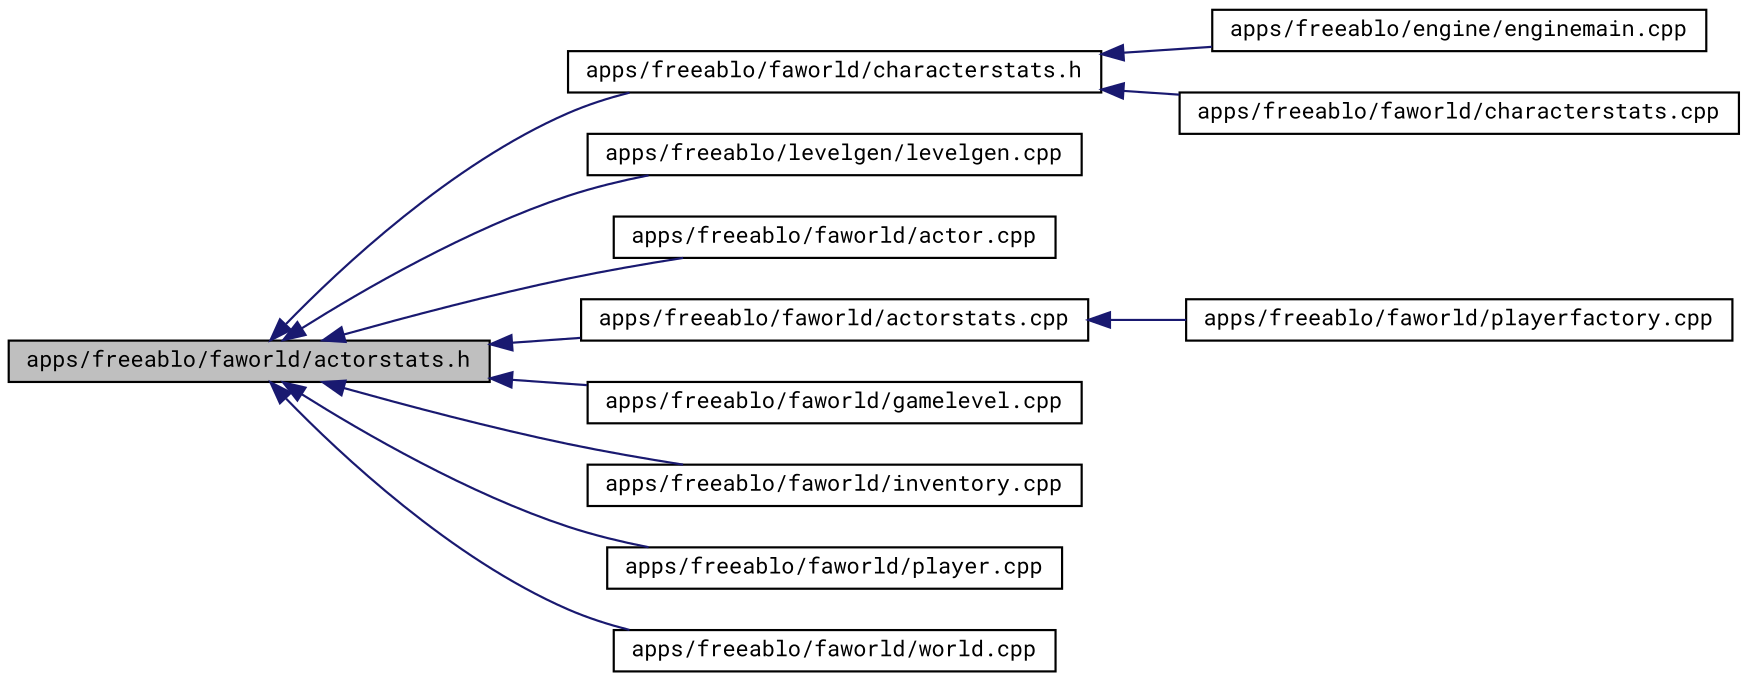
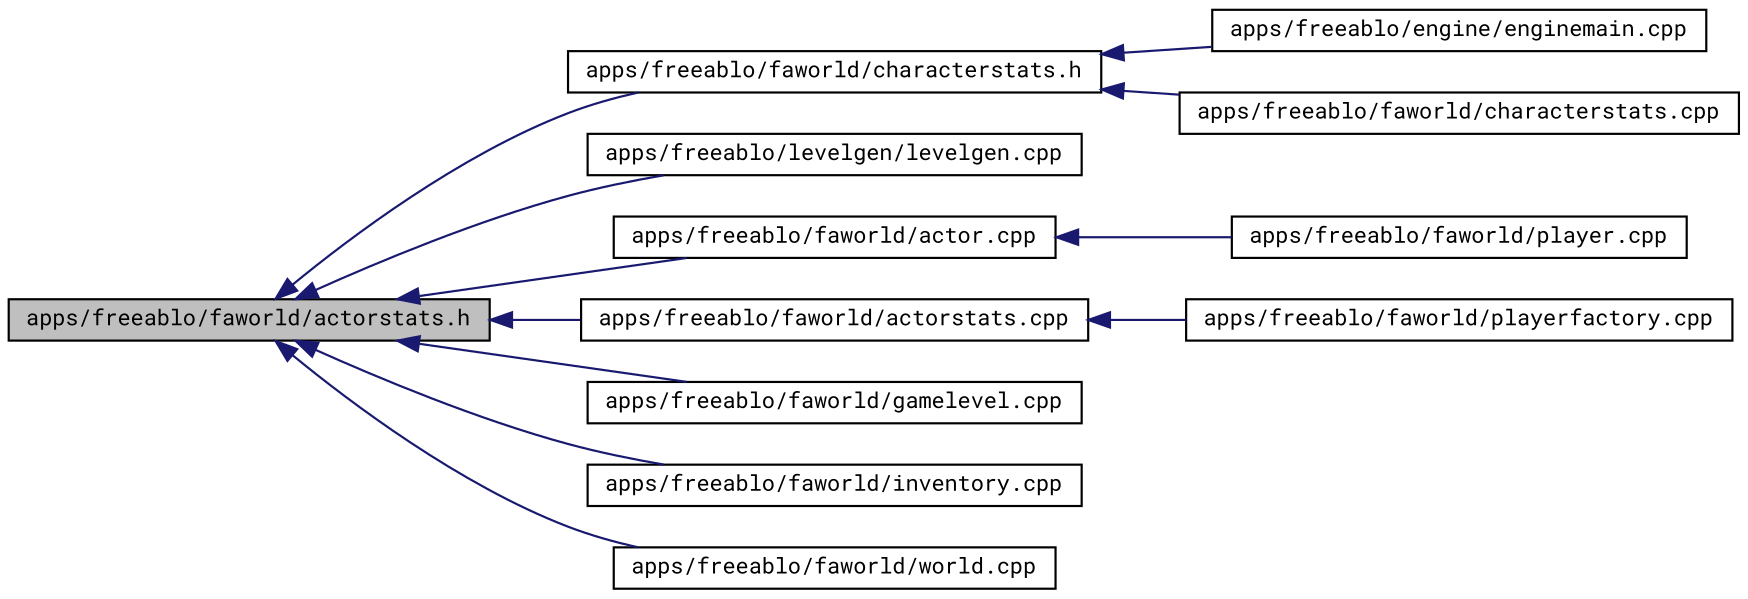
edge "apps/freeablo/faworld/player.cpp" -> "apps/freeablo/faworld/actorstats.h": now "apps/freeablo/faworld/player.cpp" -> "apps/freeablo/faworld/actor.cpp"
